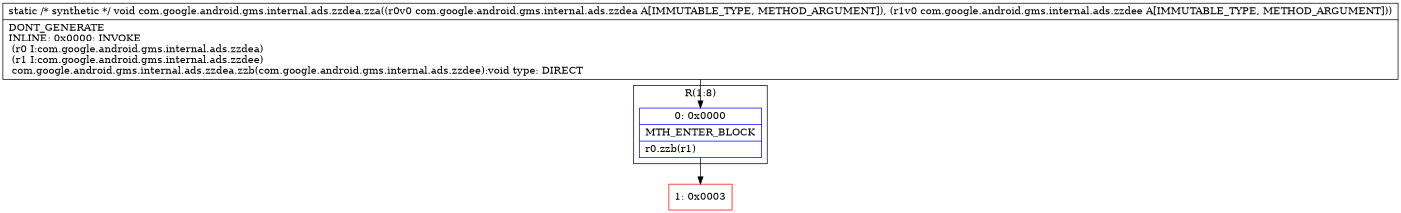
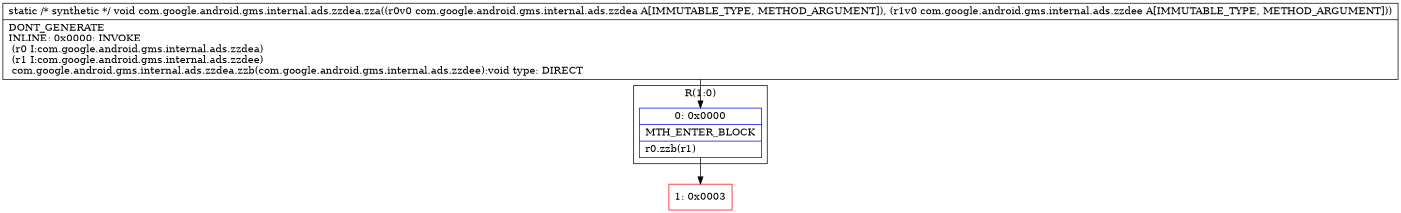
cluster "R(1:8)": label "R(1:8)" -> "R(1:0)"
